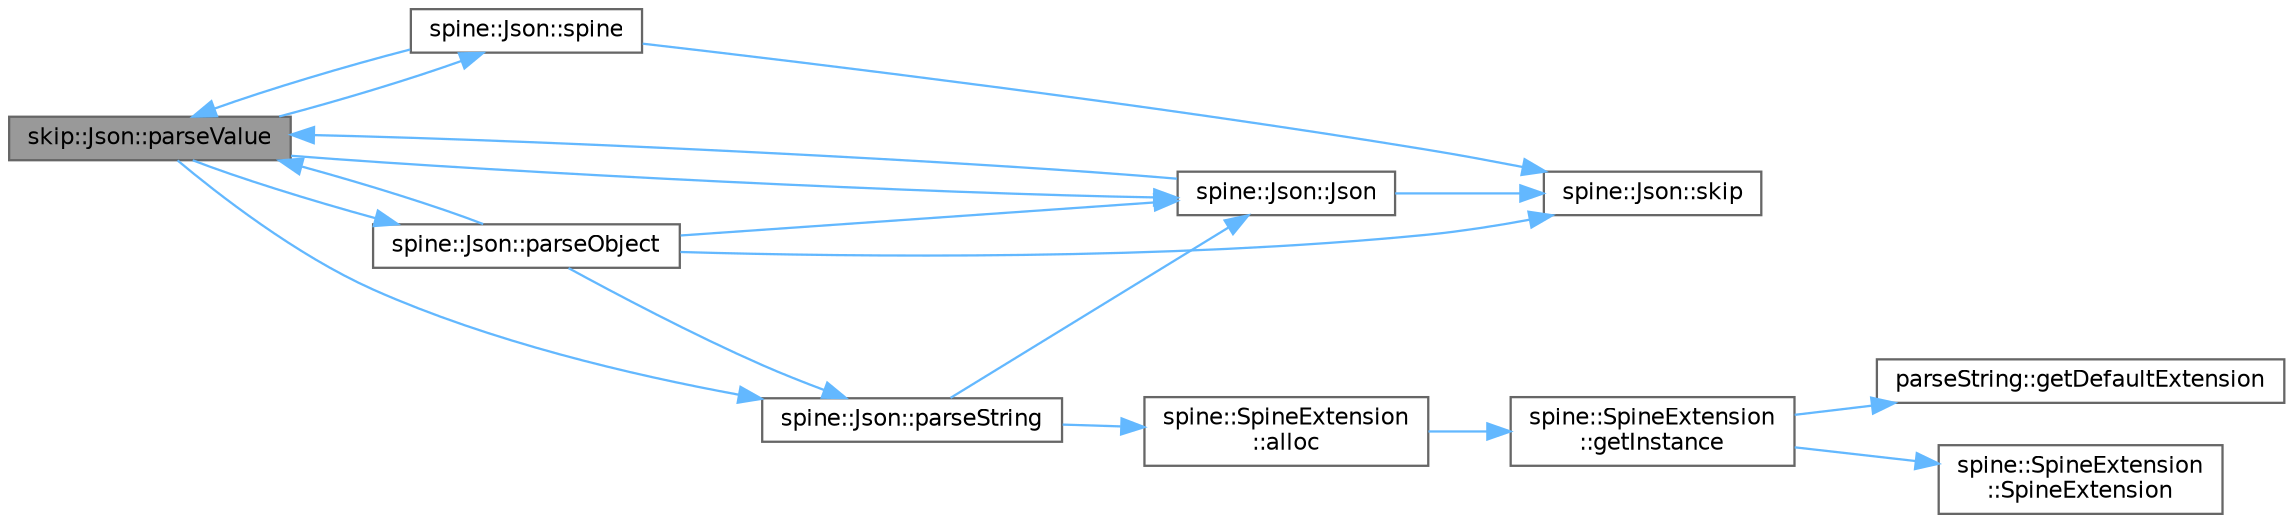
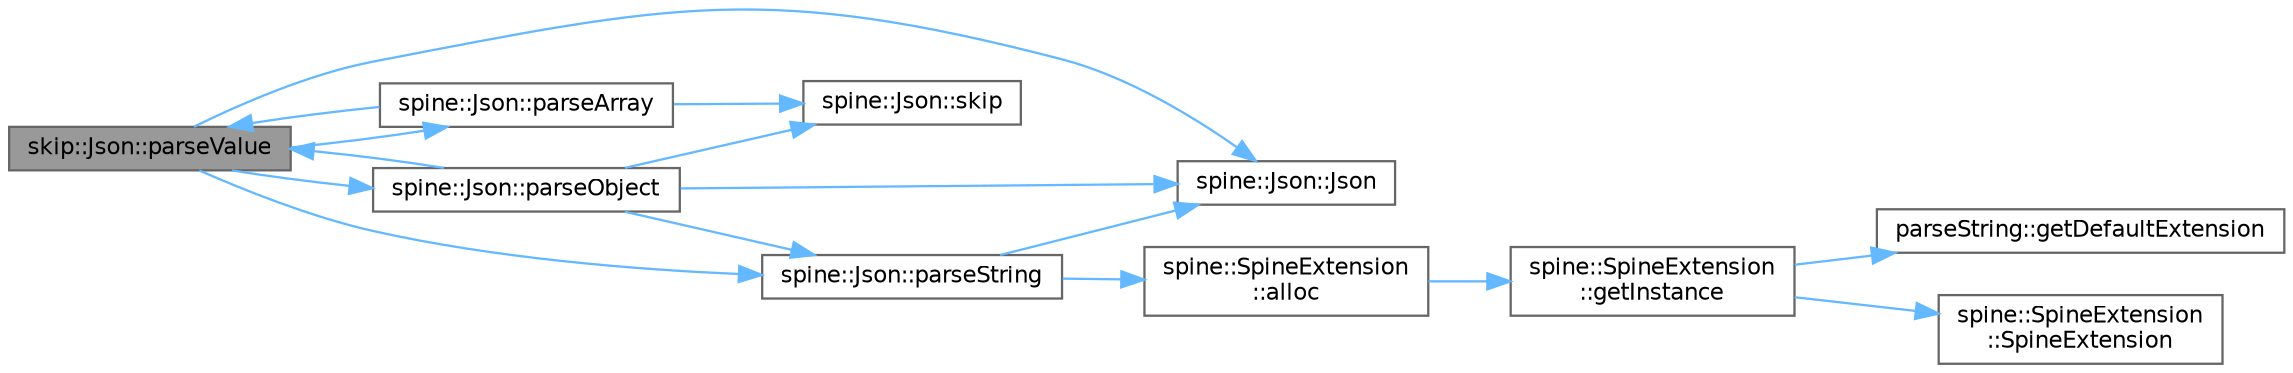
node "spine::Json::spine": label "spine::Json::spine" -> "spine::Json::parseArray"
edge "spine::Json::Json" -> "skip::Json::parseValue": removed
edge "spine::Json::Json" -> "spine::Json::skip": removed
